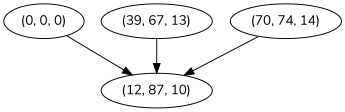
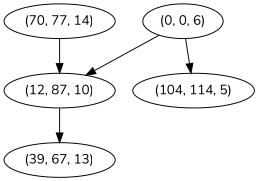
node "(0, 0, 0)": label "(0, 0, 0)" -> "(0, 0, 6)"
node "(70, 74, 14)": label "(70, 74, 14)" -> "(70, 77, 14)"
edge "(39, 67, 13)" -> "(12, 87, 10)": reversed
node "(104, 114, 5)": added
